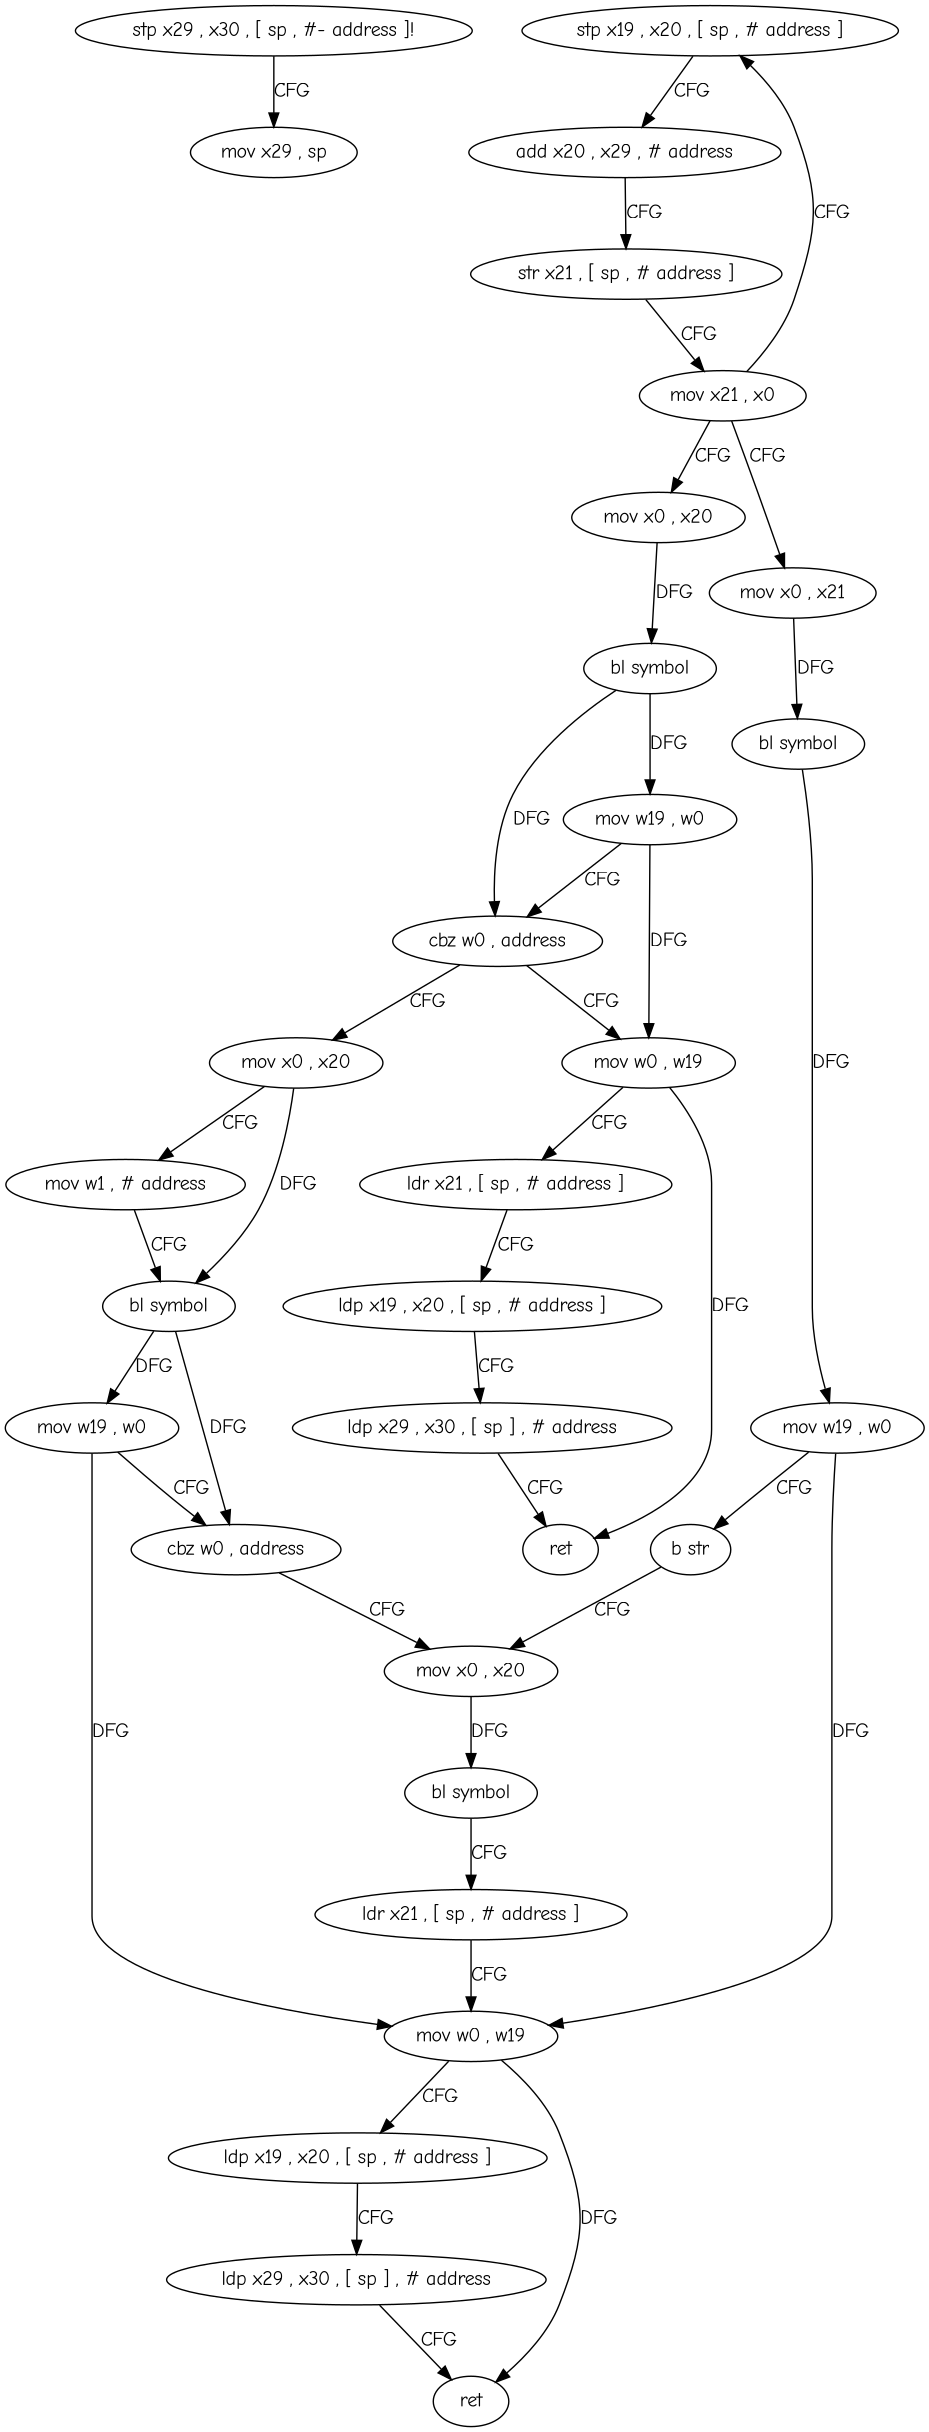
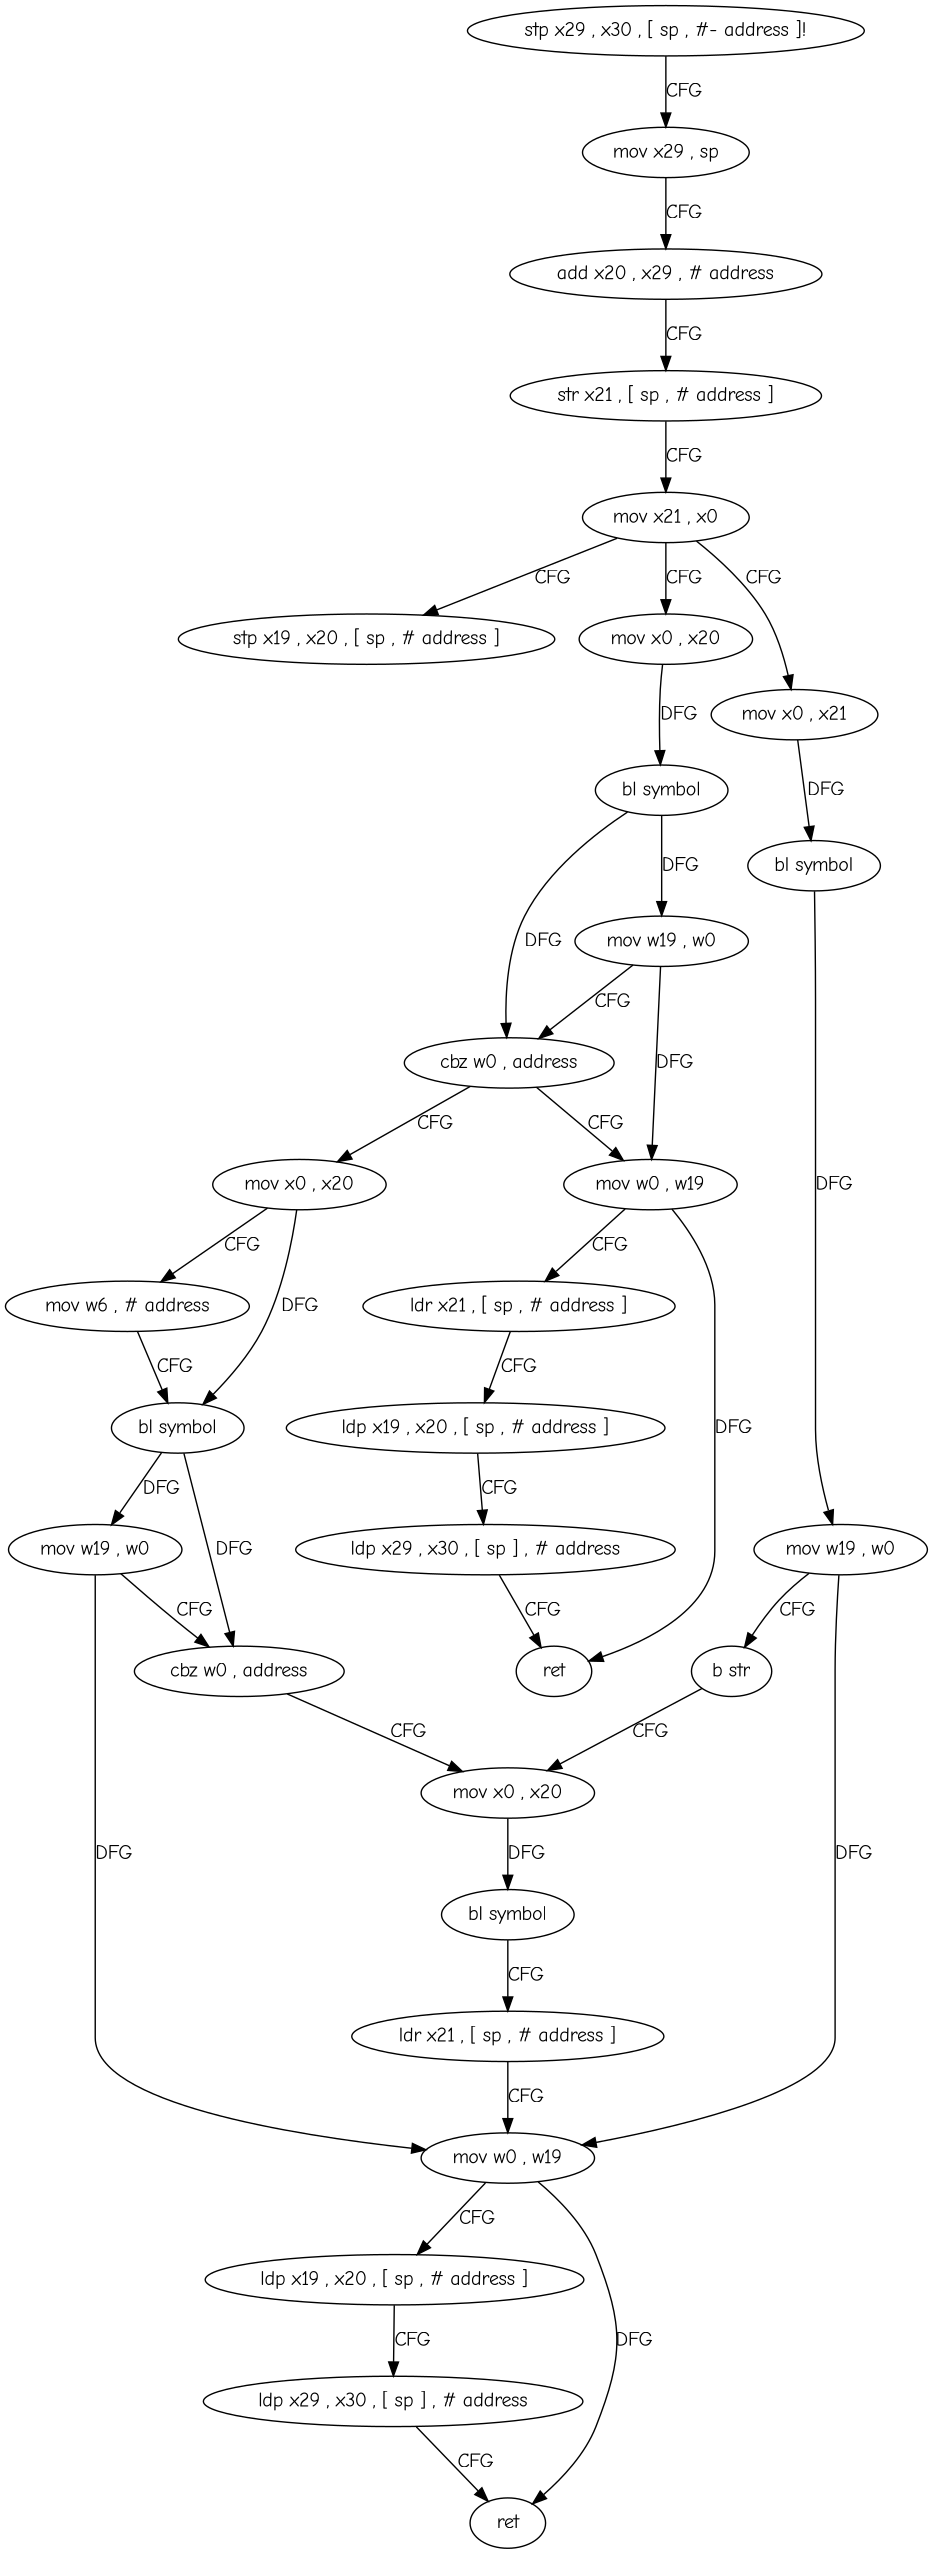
edge "stp x19 , x20 , [ sp , # address ]" -> "add x20 , x29 , # address": now "mov x29 , sp" -> "add x20 , x29 , # address"
node "mov w1 , # address": label "mov w1 , # address" -> "mov w6 , # address"
